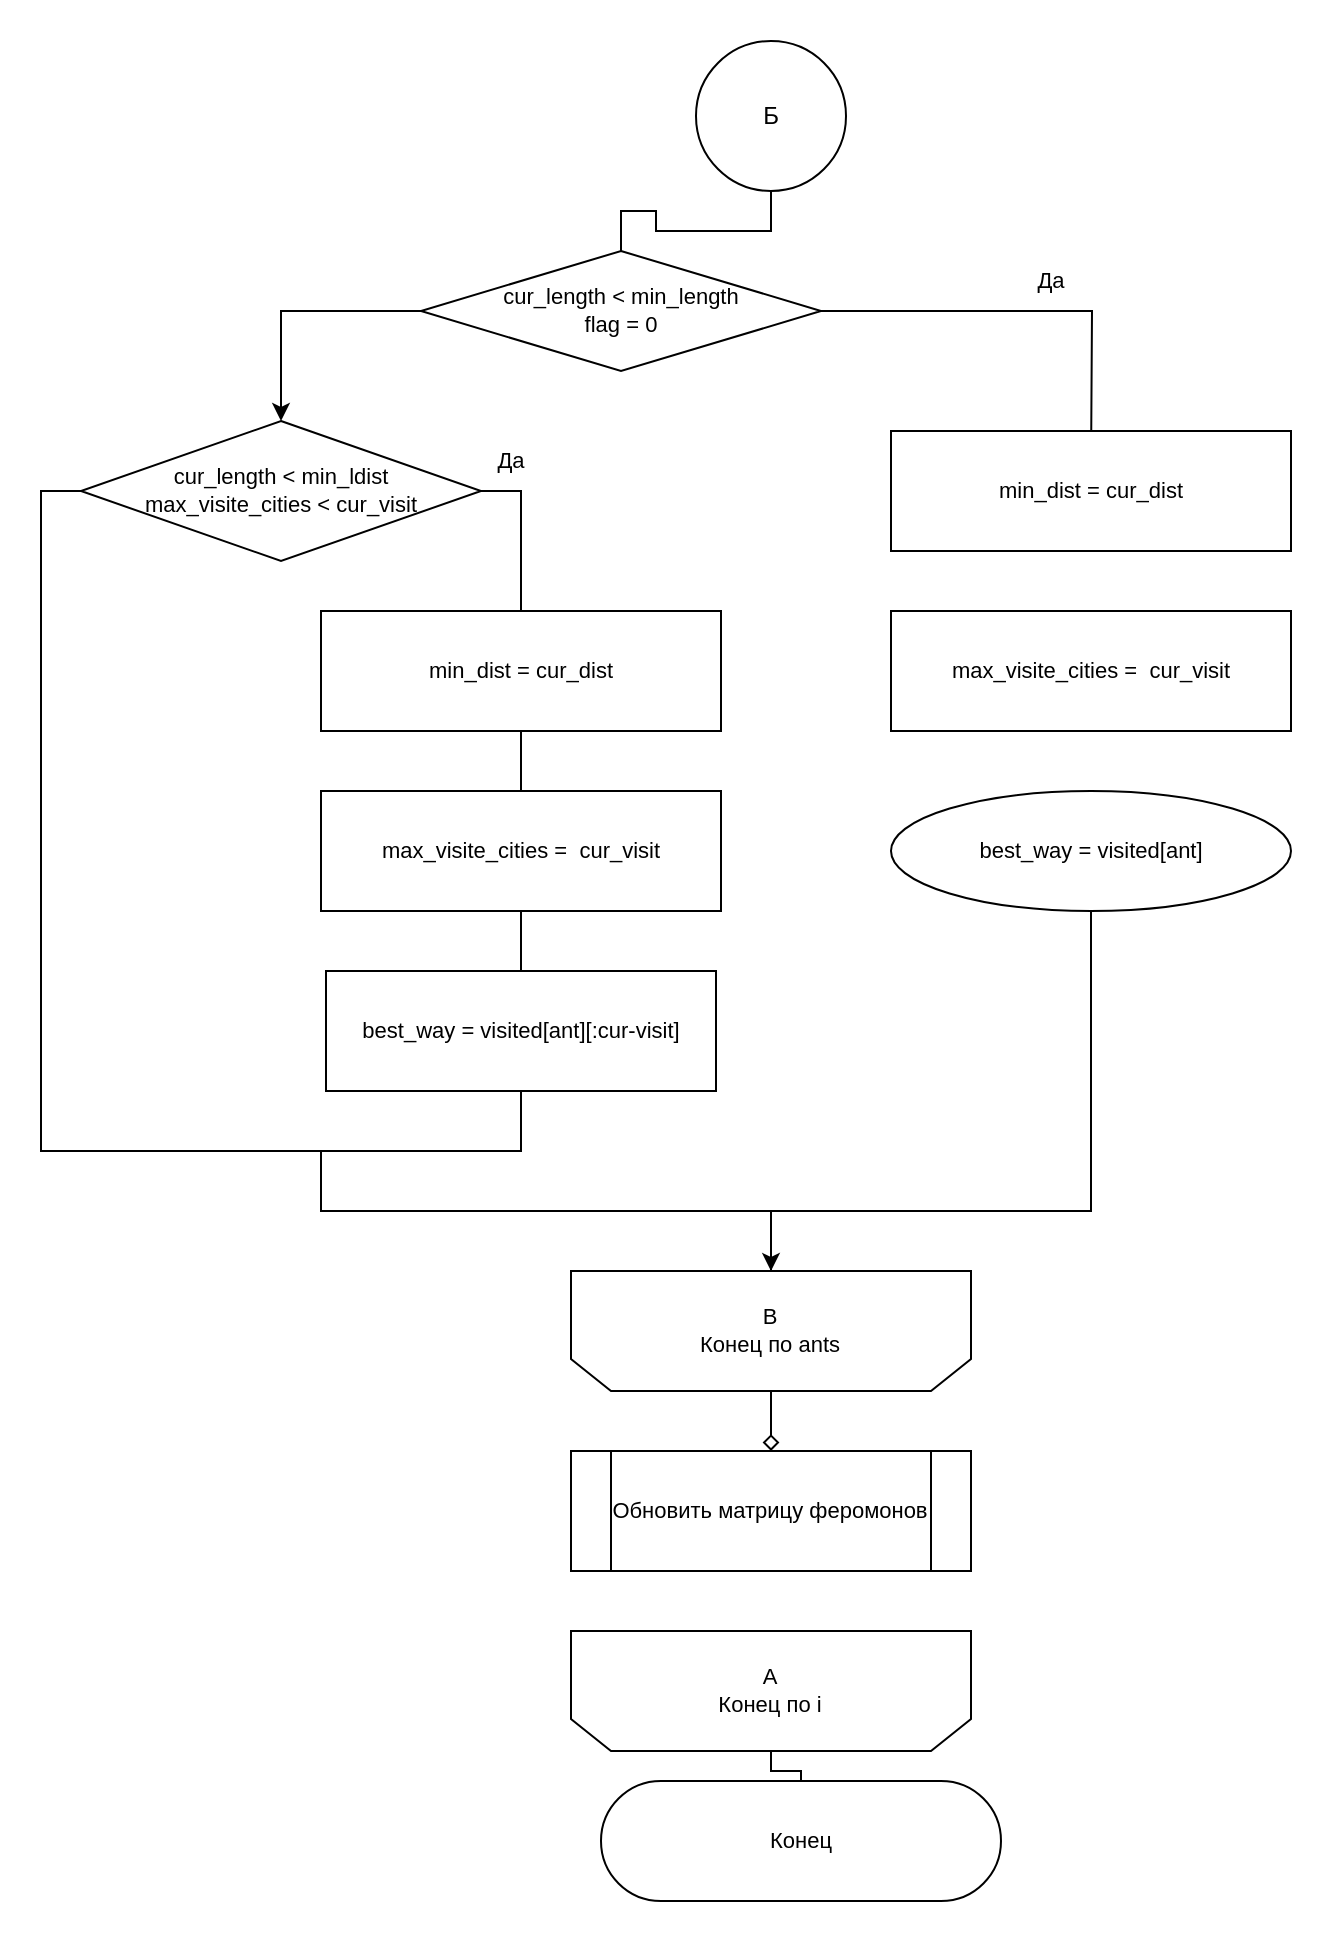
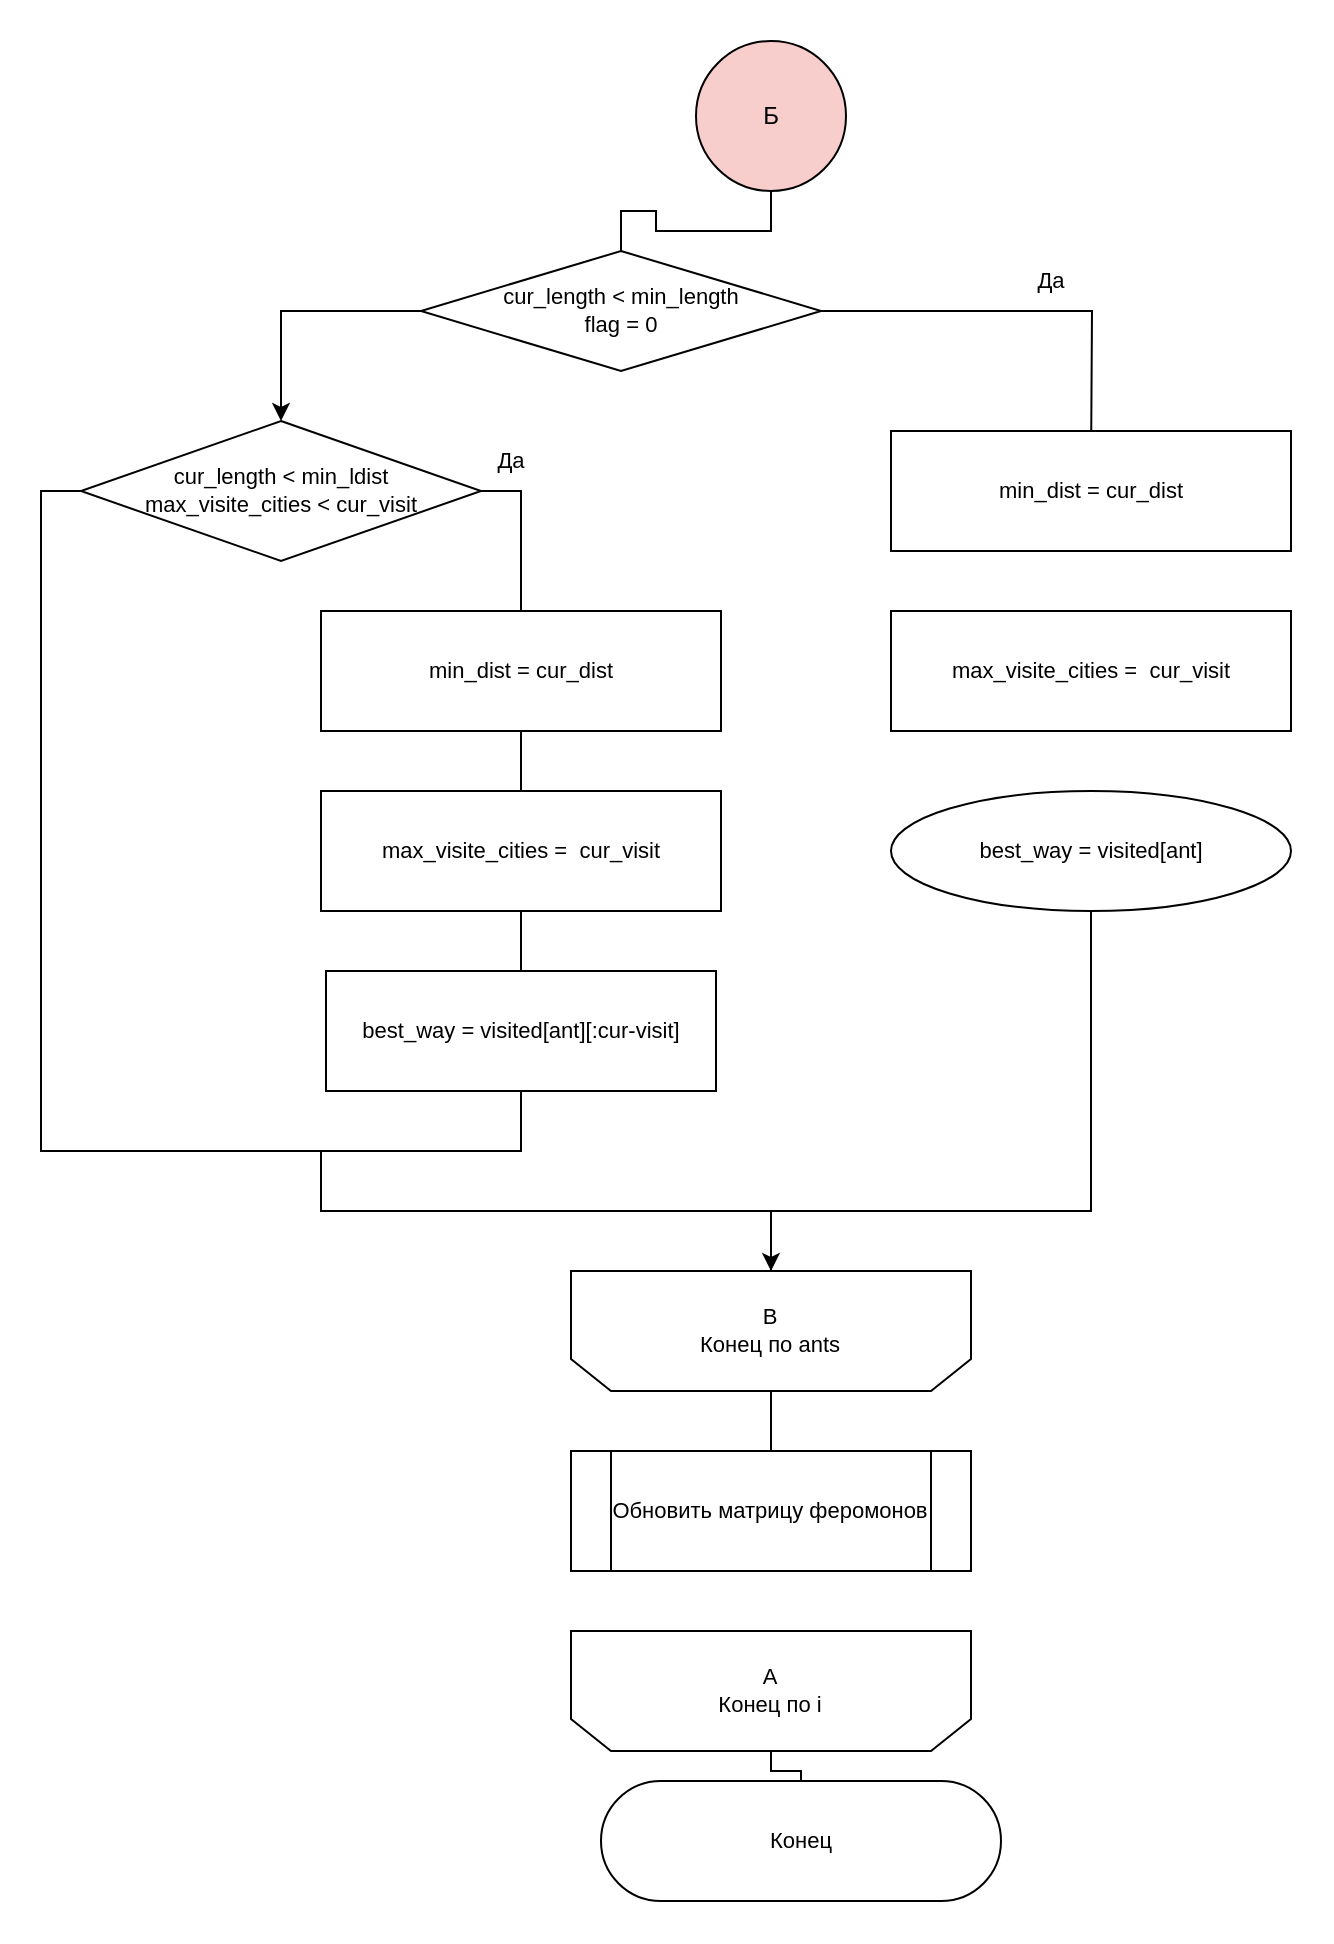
node "Б": fillcolor #ffffff -> #f8cecc
edge "B Конец по ants" -> "Обновить матрицу феромонов": arrowhead diamond -> none
